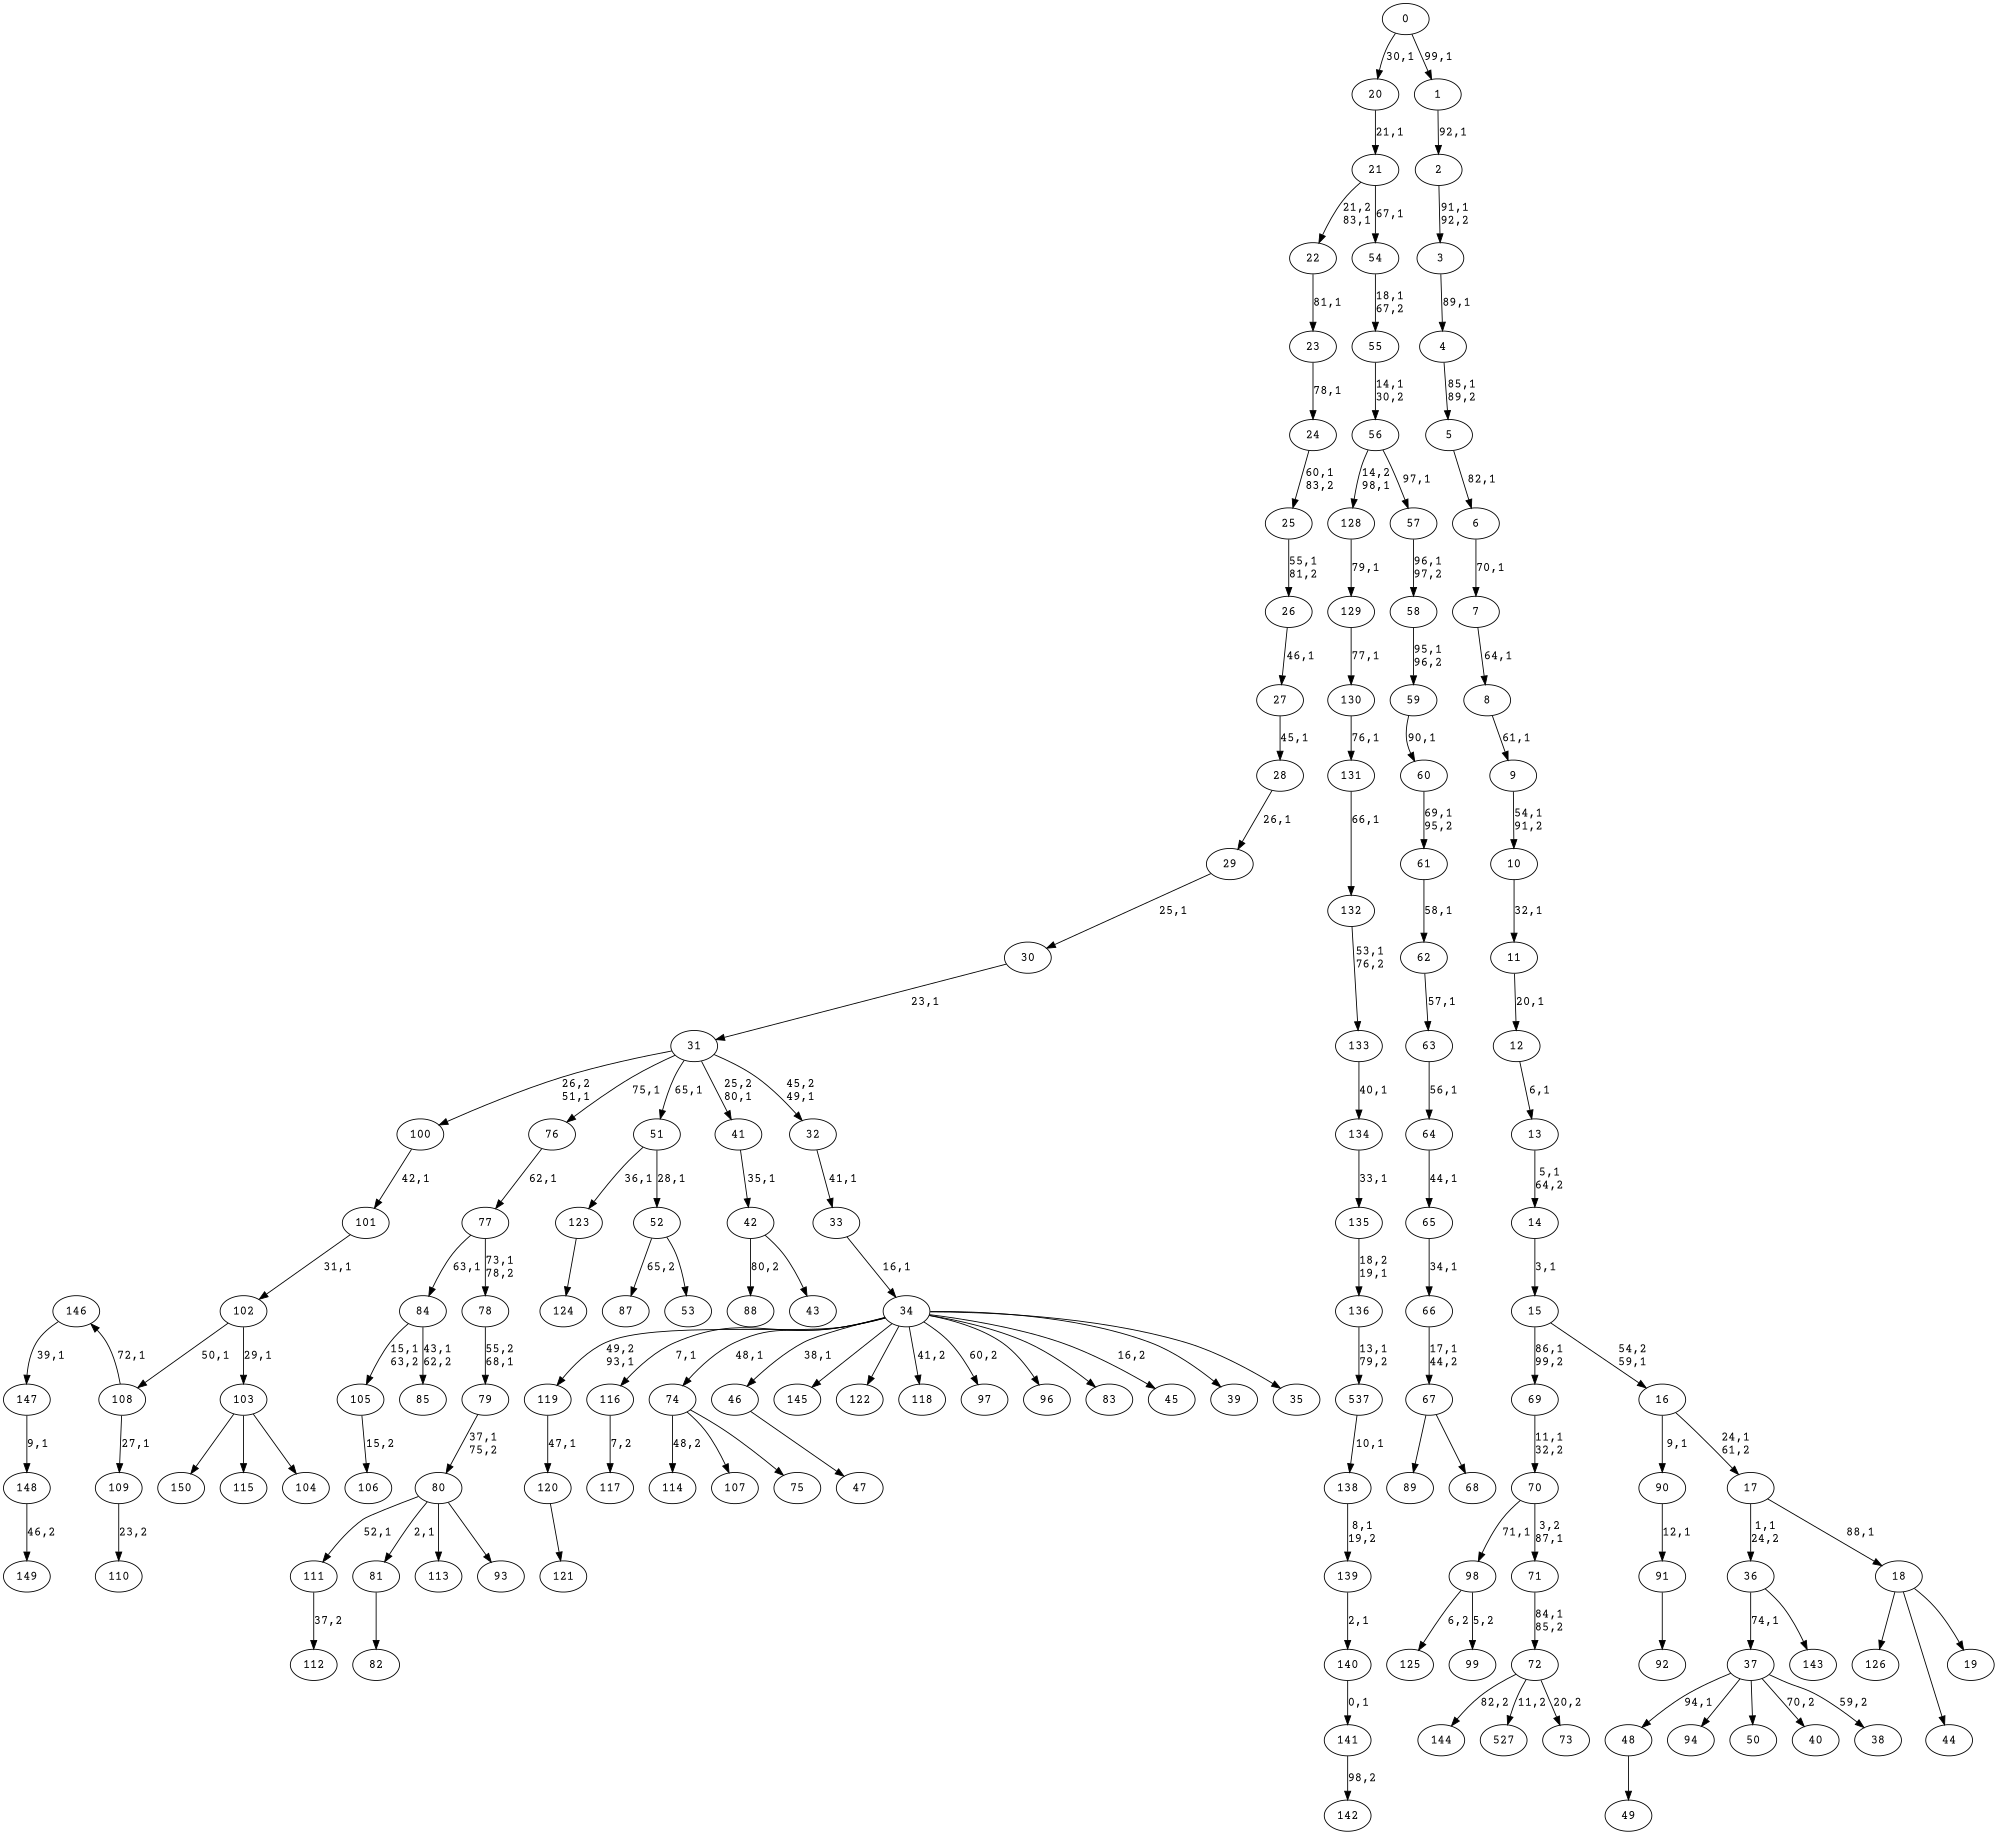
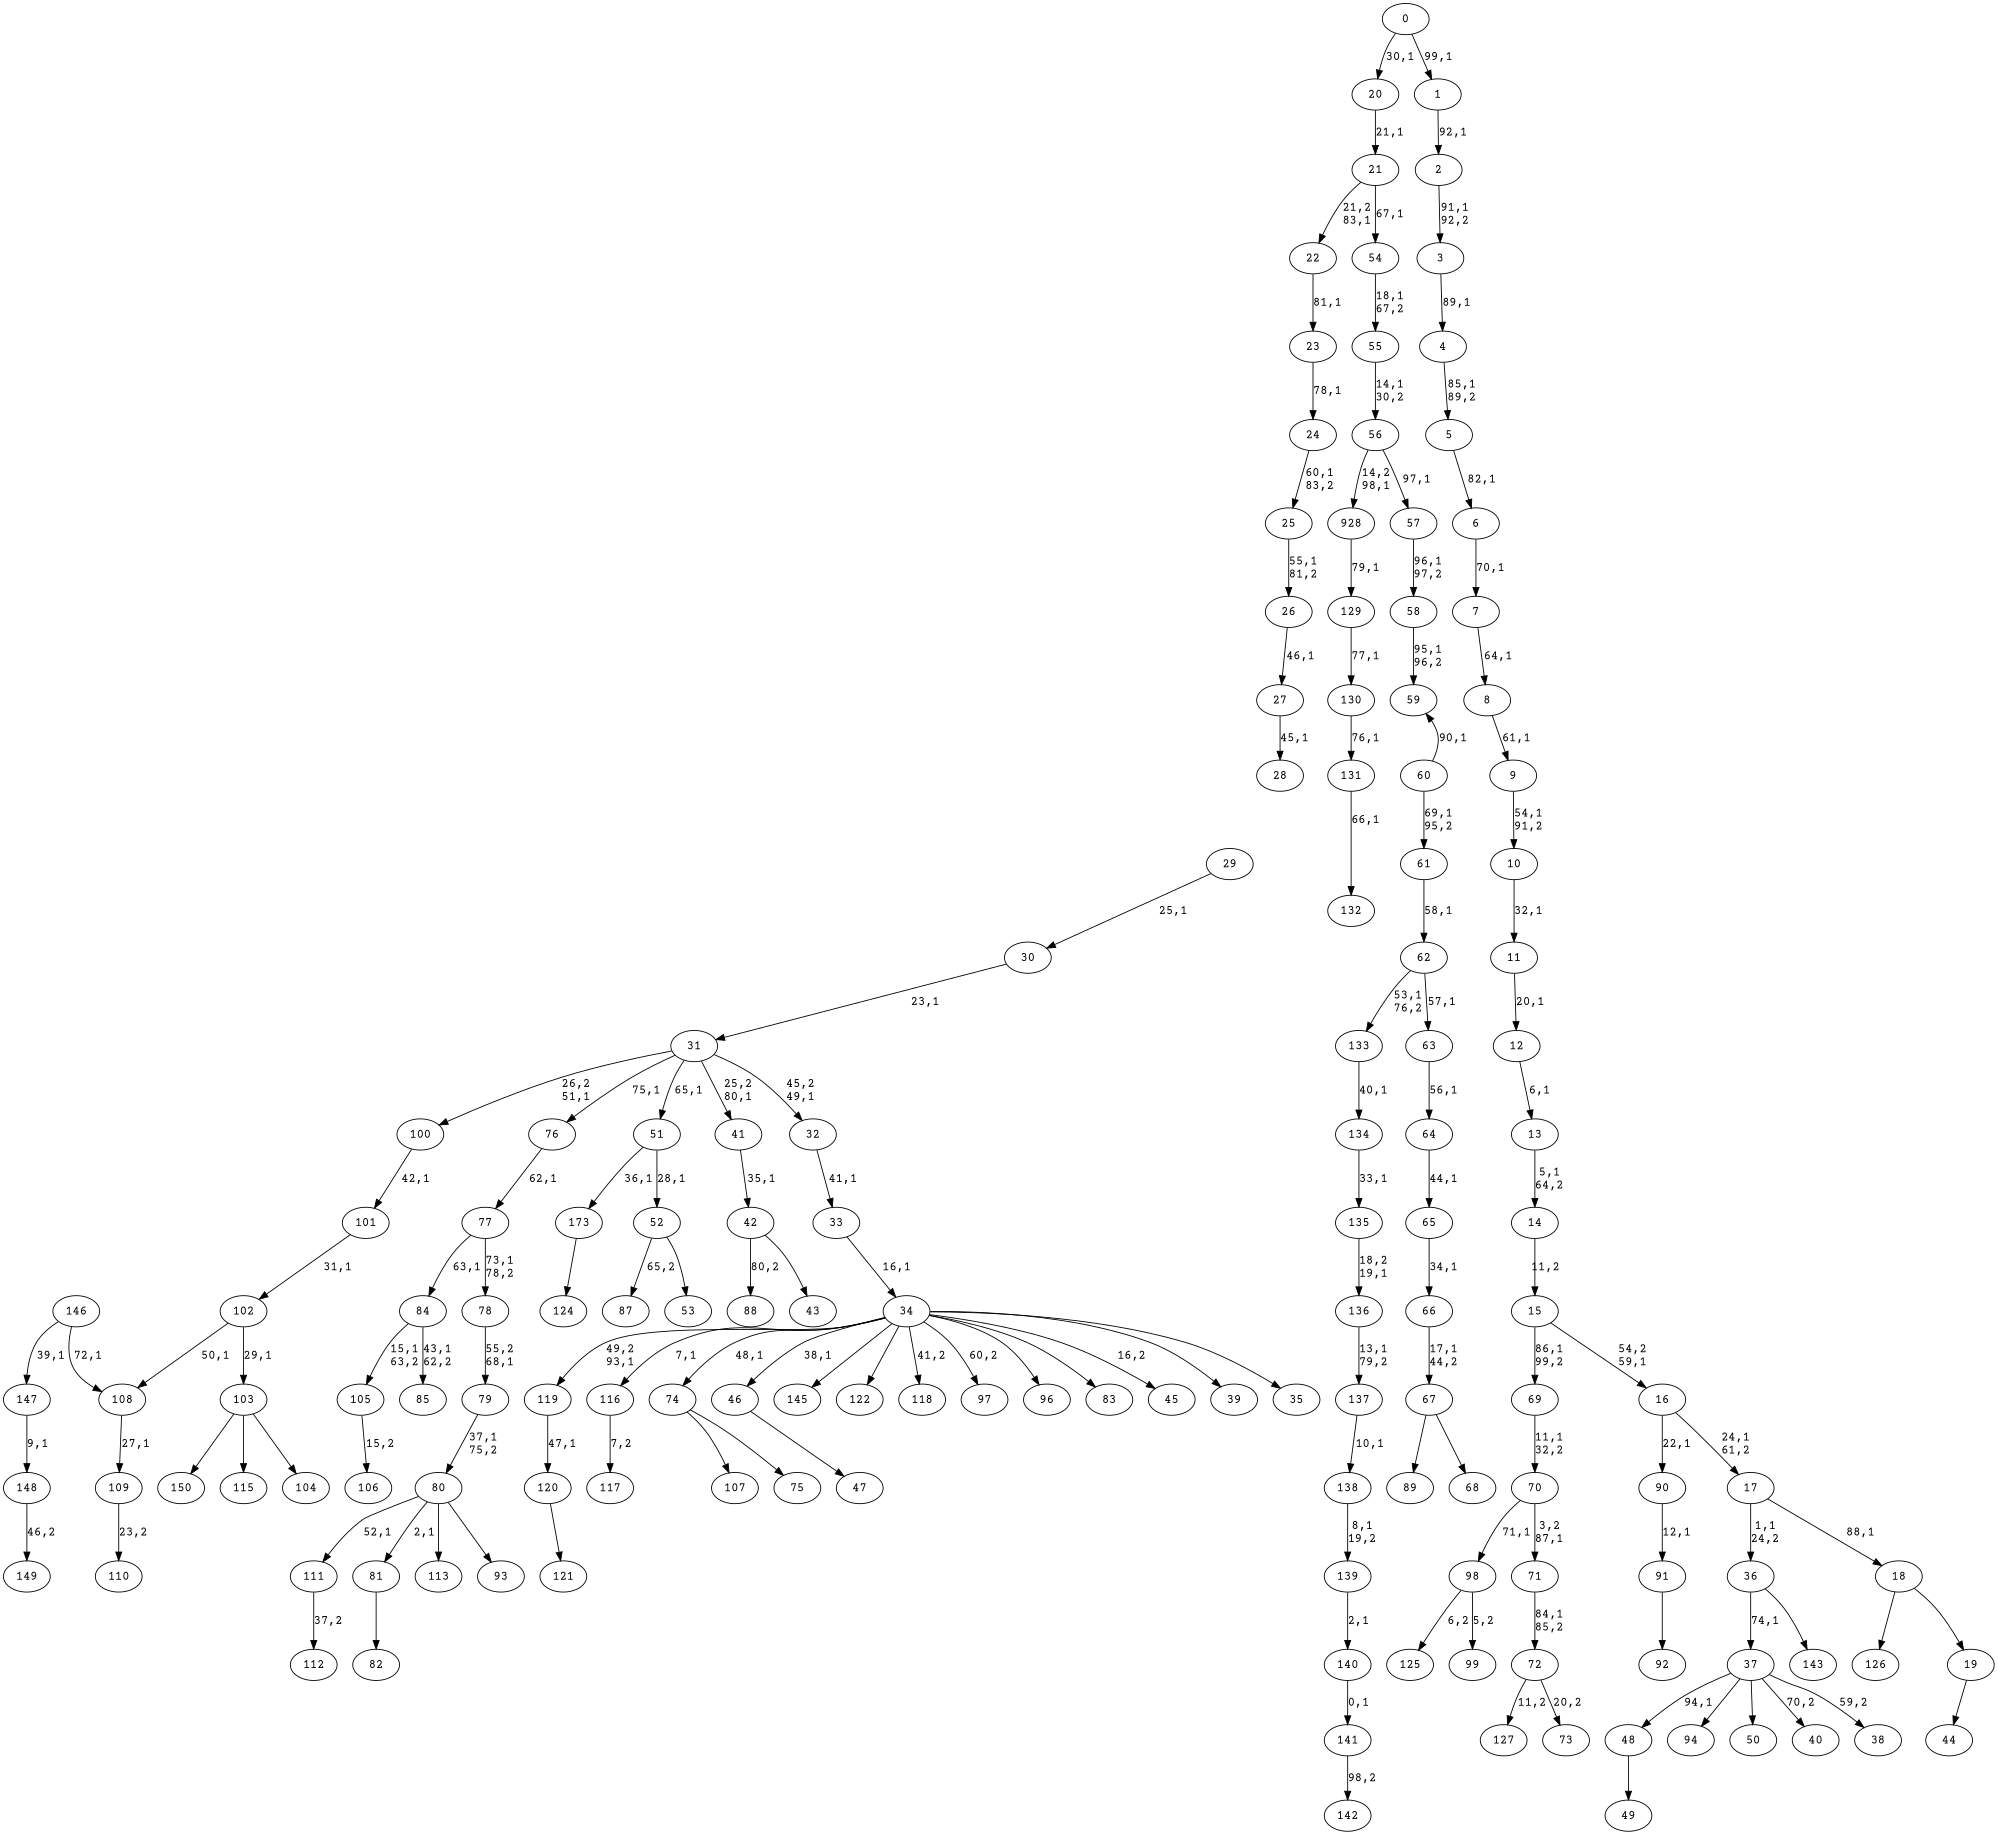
node "128": label "128" -> "928"
edge "59" -> "60": reversed
edge "28" -> "29": removed, label "26,1"
edge "132" -> "133": now "62" -> "133"
node "123": label "123" -> "173"
edge "14" -> "15": label "3,1" -> "11,2"
edge "108" -> "146": reversed
node "537": label "537" -> "137"
edge "16" -> "90": label "9,1" -> "22,1"
node "114": removed
edge "18" -> "44": now "19" -> "44"
node "144": removed
node "527": label "527" -> "127"
